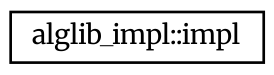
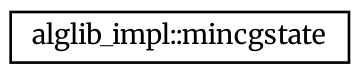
node "alglib_impl::impl": label "alglib_impl::impl" -> "alglib_impl::mincgstate"
